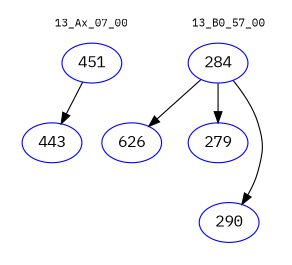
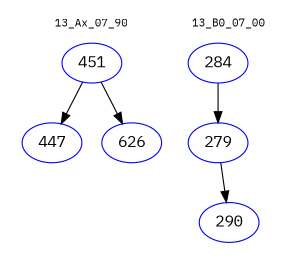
cluster "13_Ax_07_00": label "13_Ax_07_00" -> "13_Ax_07_90"
cluster "13_B0_57_00": label "13_B0_57_00" -> "13_B0_07_00"
edge "284" -> "626": now "451" -> "626"
edge "284" -> "290": now "279" -> "290"
node "443": label "443" -> "447"
